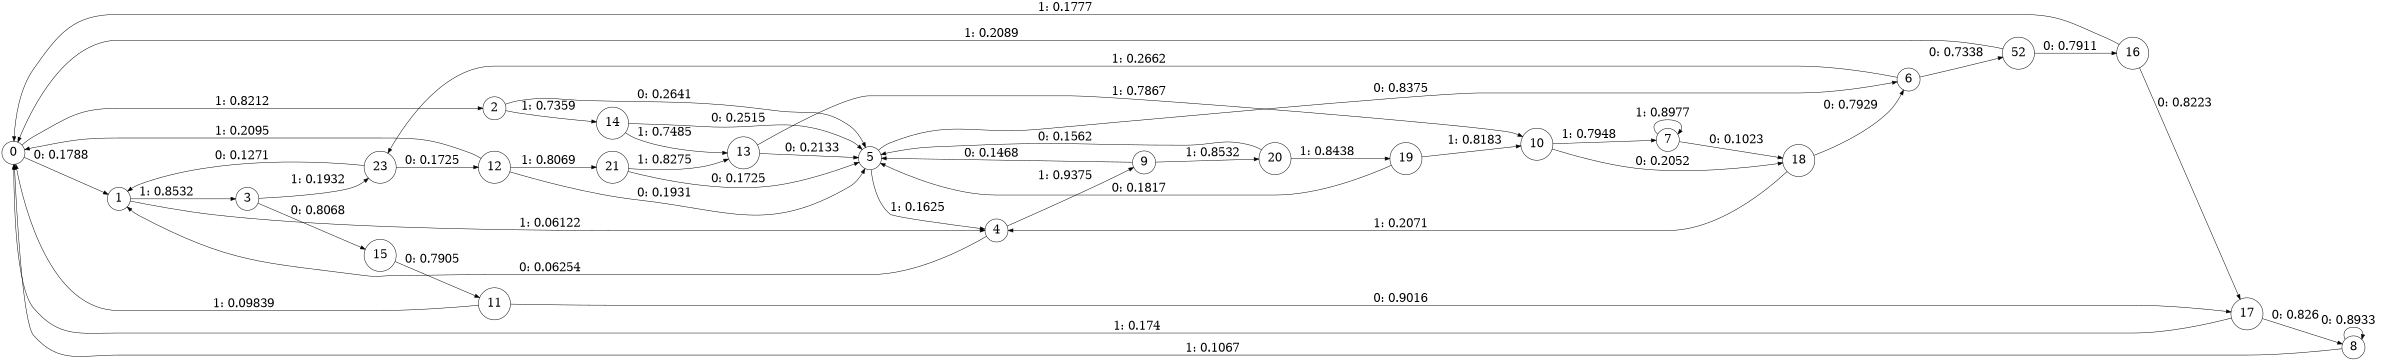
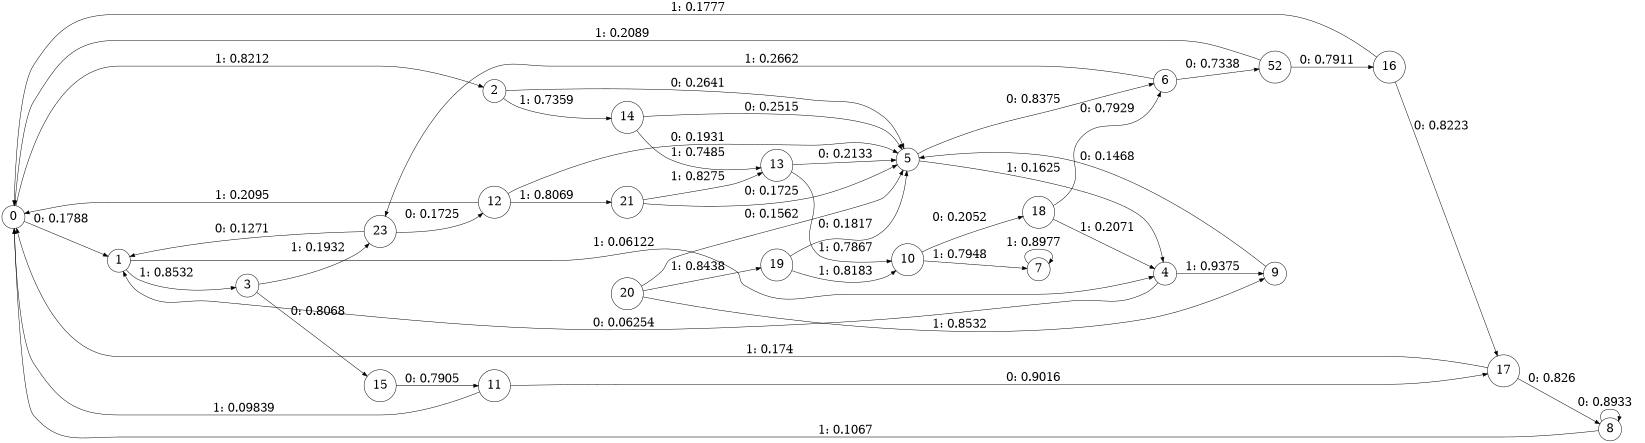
edge "7" -> "18": removed, label "0: 0.1023"
edge "9" -> "20": reversed
